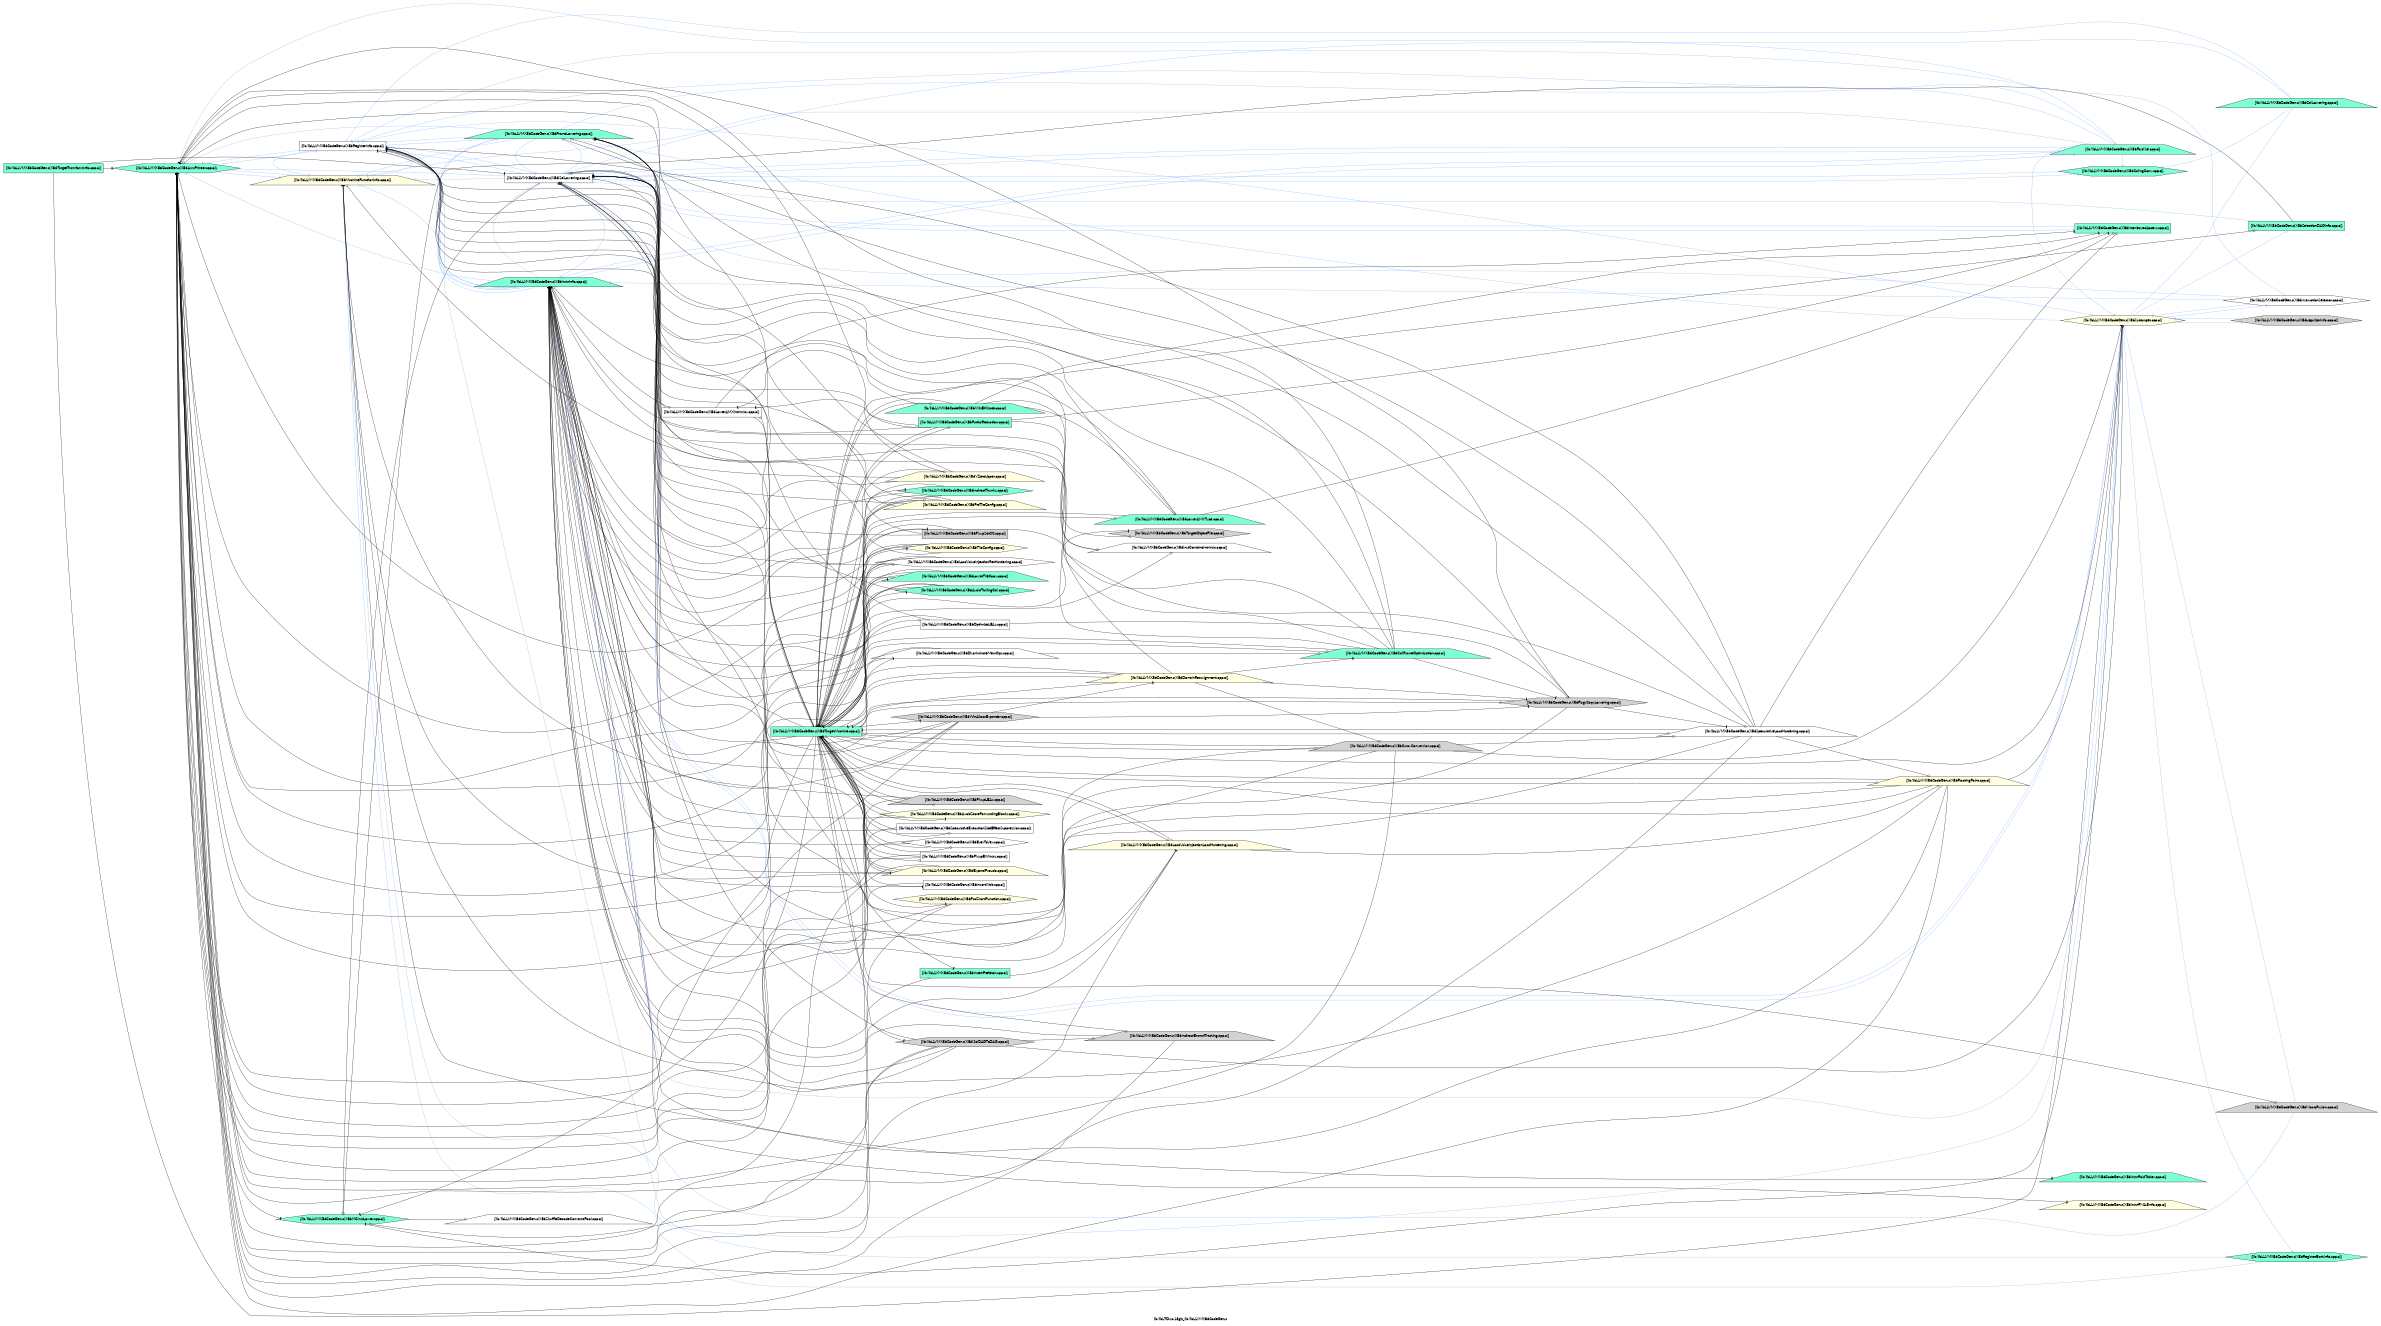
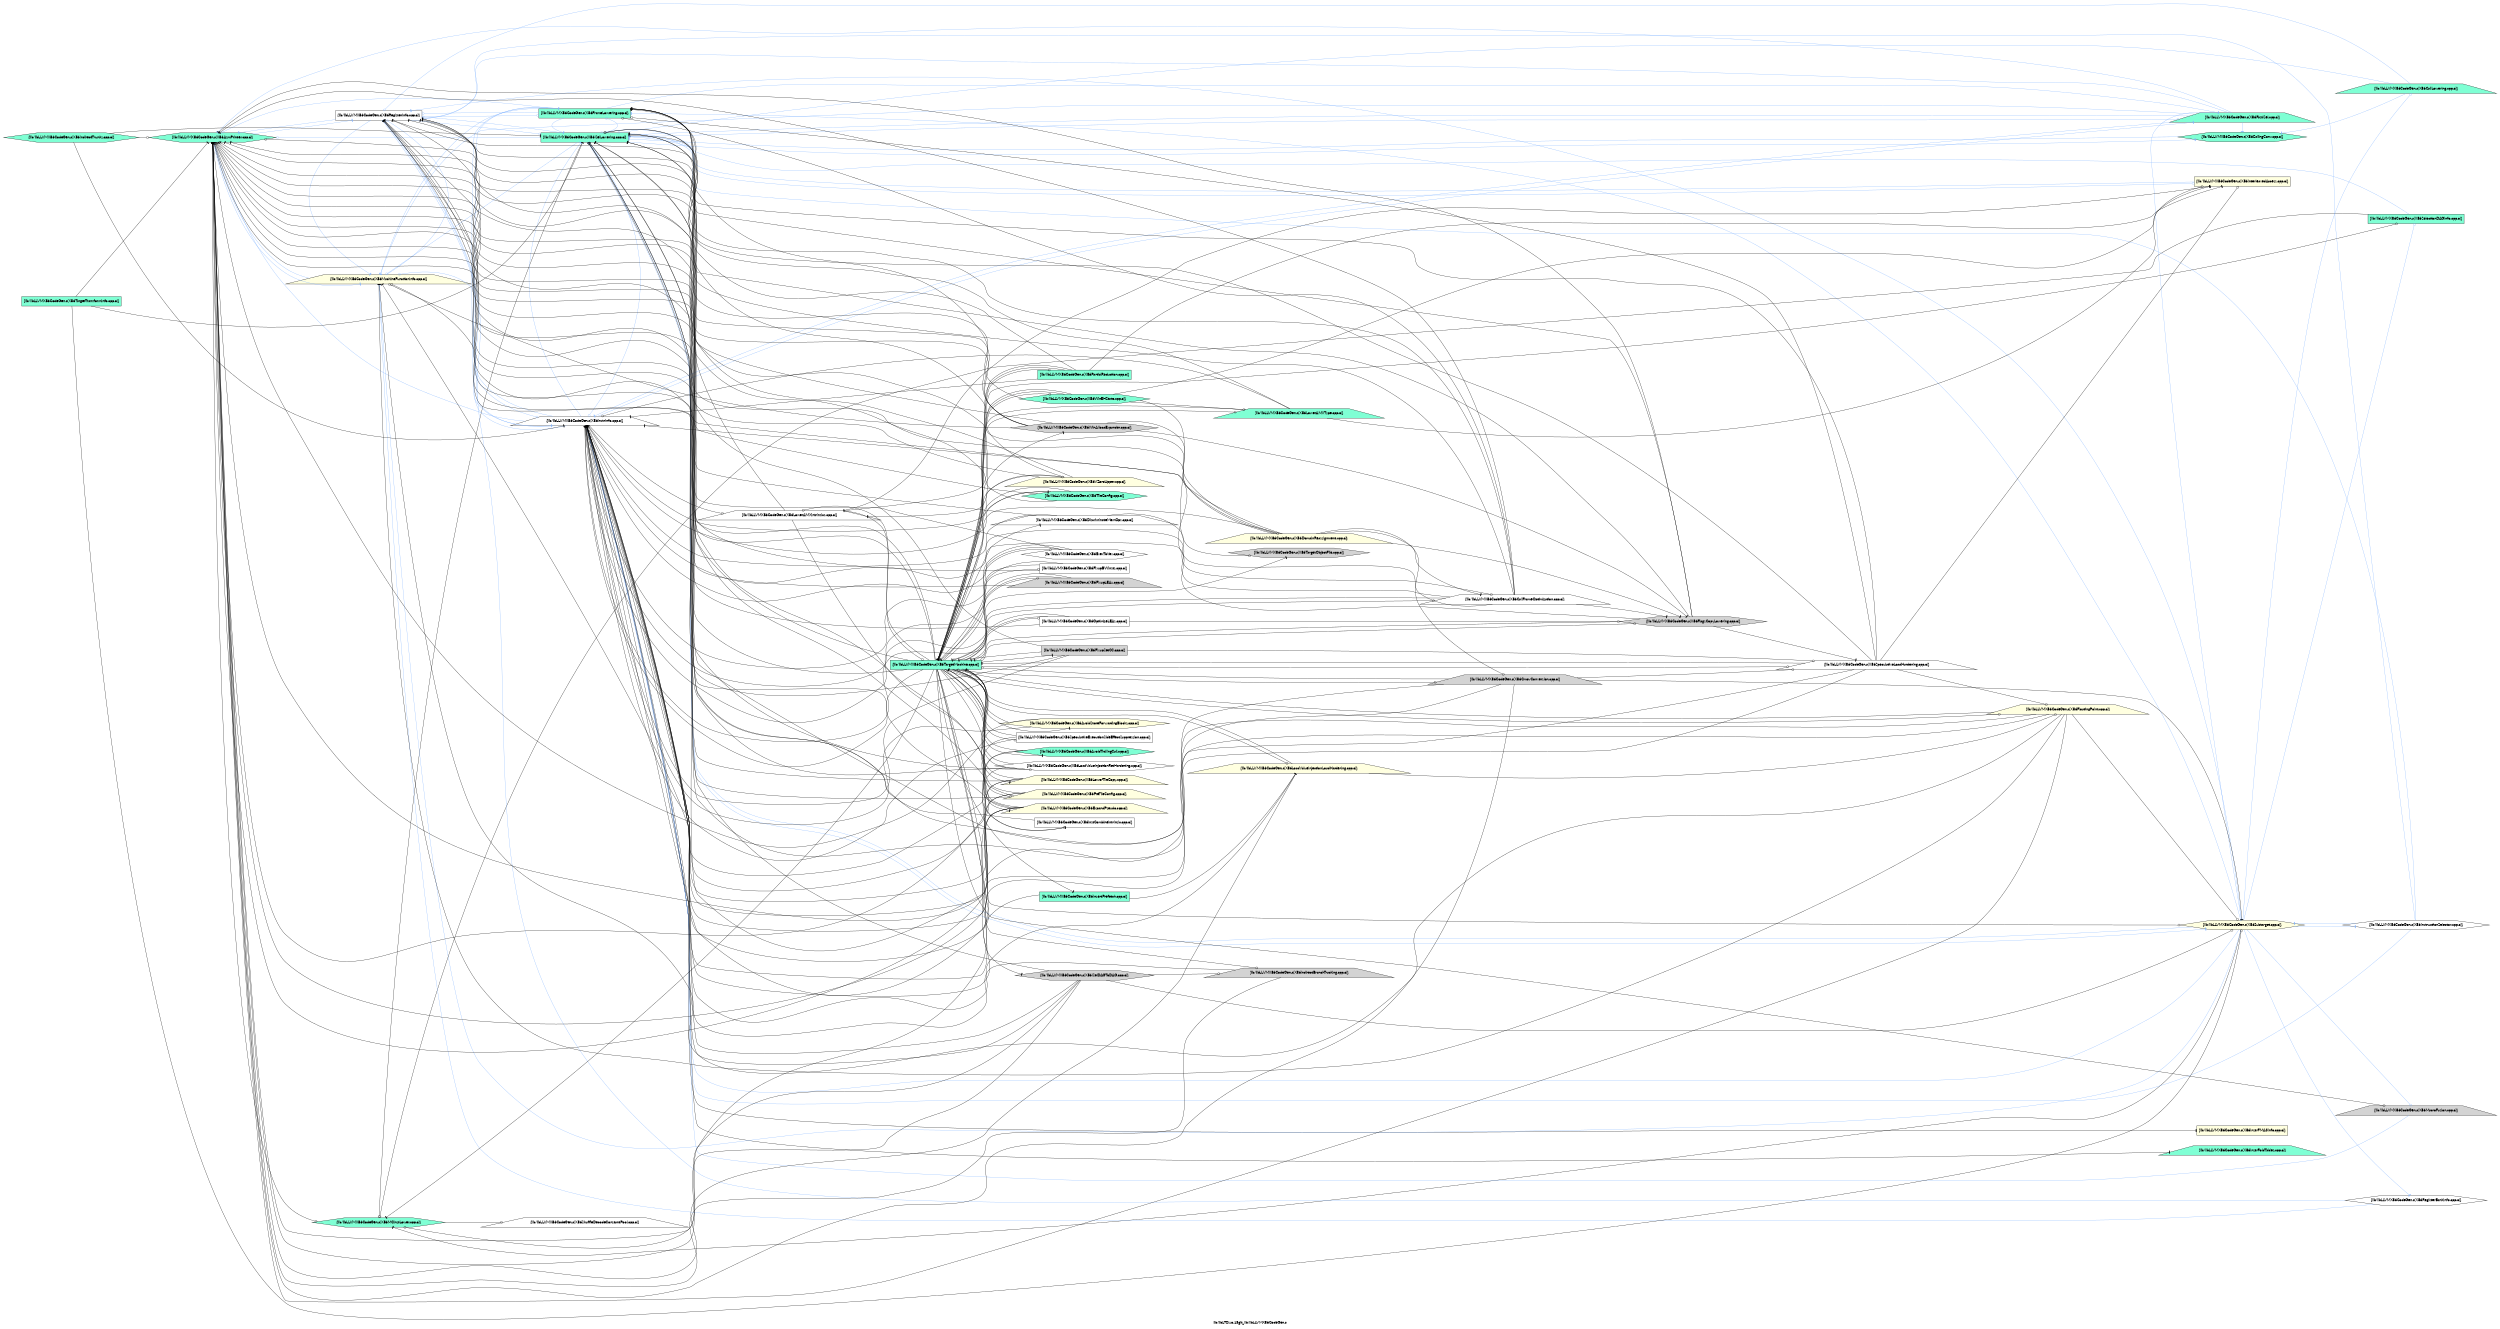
node "{lib/libLLVMX86CodeGen.a(X86FrameLowering.cpp.o)}": shape trapezium -> box
node "{lib/libLLVMX86CodeGen.a(X86ISelLowering.cpp.o)}": fillcolor white -> aquamarine
node "{lib/libLLVMX86CodeGen.a(X86InterleavedAccess.cpp.o)}": fillcolor aquamarine -> lightyellow
node "{lib/libLLVMX86CodeGen.a(X86InstrInfo.cpp.o)}": fillcolor aquamarine -> white
edge "{lib/libLLVMX86CodeGen.a(X86WinEHState.cpp.o)}" -> "{lib/libLLVMX86CodeGen.a(X86ISelLowering.cpp.o)}": added
node "{lib/libLLVMX86CodeGen.a(X86LegalizerInfo.cpp.o)}": removed
edge "{lib/libLLVMX86CodeGen.a(X86FlagsCopyLowering.cpp.o)}" -> "{lib/libLLVMX86CodeGen.a(X86RegisterInfo.cpp.o)}": added
edge "{lib/libLLVMX86CodeGen.a(X86AvoidTrailingCall.cpp.o)}" -> "{lib/libLLVMX86CodeGen.a(X86FrameLowering.cpp.o)}": now "{lib/libLLVMX86CodeGen.a(X86ExpandPseudo.cpp.o)}" -> "{lib/libLLVMX86CodeGen.a(X86FrameLowering.cpp.o)}"
node "{lib/libLLVMX86CodeGen.a(X86WinEHState.cpp.o)}": shape trapezium -> hexagon
node "{lib/libLLVMX86CodeGen.a(X86LowerAMXIntrinsics.cpp.o)}": shape box -> trapezium
edge "{lib/libLLVMX86CodeGen.a(X86PartialReduction.cpp.o)}" -> "{lib/libLLVMX86CodeGen.a(X86InstrInfo.cpp.o)}": arrowhead odot -> tee
edge "{lib/libLLVMX86CodeGen.a(X86PartialReduction.cpp.o)}" -> "{lib/libLLVMX86CodeGen.a(X86InstCombineIntrinsic.cpp.o)}": now "{lib/libLLVMX86CodeGen.a(X86LowerAMXIntrinsics.cpp.o)}" -> "{lib/libLLVMX86CodeGen.a(X86InstCombineIntrinsic.cpp.o)}"
node "{lib/libLLVMX86CodeGen.a(X86TileConfig.cpp.o)}": fillcolor lightyellow -> aquamarine
node "{lib/libLLVMX86CodeGen.a(X86InstCombineIntrinsic.cpp.o)}": shape trapezium -> box
node "{lib/libLLVMX86CodeGen.a(X86LowerTileCopy.cpp.o)}": fillcolor aquamarine -> lightyellow
edge "{lib/libLLVMX86CodeGen.a(X86TargetMachine.cpp.o)}" -> "{lib/libLLVMX86CodeGen.a(X86IndirectThunks.cpp.o)}": removed
edge "{lib/libLLVMX86CodeGen.a(X86TargetMachine.cpp.o)}" -> "{lib/libLLVMX86CodeGen.a(X86InstCombineIntrinsic.cpp.o)}": arrowhead odot -> tee
node "{lib/libLLVMX86CodeGen.a(X86CallFrameOptimization.cpp.o)}": fillcolor aquamarine -> white
edge "{lib/libLLVMX86CodeGen.a(X86TargetMachine.cpp.o)}" -> "{lib/libLLVMX86CodeGen.a(X86DomainReassignment.cpp.o)}": removed
edge "{lib/libLLVMX86CodeGen.a(X86WinAllocaExpander.cpp.o)}" -> "{lib/libLLVMX86CodeGen.a(X86DomainReassignment.cpp.o)}": arrowhead tee -> odot
edge "{lib/libLLVMX86CodeGen.a(X86WinAllocaExpander.cpp.o)}" -> "{lib/libLLVMX86CodeGen.a(X86InstrInfo.cpp.o)}": now "{lib/libLLVMX86CodeGen.a(X86WinAllocaExpander.cpp.o)}" -> "{lib/libLLVMX86CodeGen.a(X86RegisterInfo.cpp.o)}"
node "{lib/libLLVMX86CodeGen.a(X86InsertWait.cpp.o)}": removed
node "{lib/libLLVMX86CodeGen.a(X86PadShortFunction.cpp.o)}": removed
edge "{lib/libLLVMX86CodeGen.a(X86AsmPrinter.cpp.o)}" -> "{lib/libLLVMX86CodeGen.a(X86MCInstLower.cpp.o)}": arrowhead tee -> odot
node "{lib/libLLVMX86CodeGen.a(X86InstrFMA3Info.cpp.o)}": shape trapezium -> box
node "{lib/libLLVMX86CodeGen.a(X86RegisterBankInfo.cpp.o)}": fillcolor aquamarine -> white
